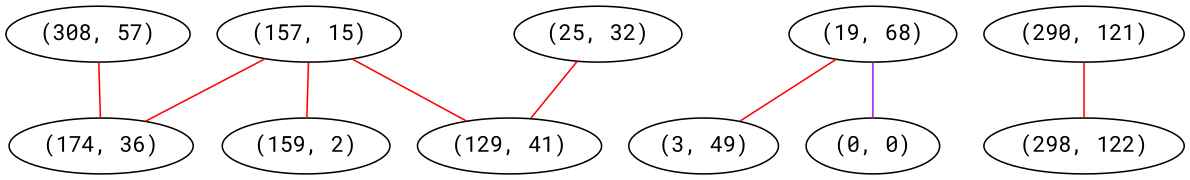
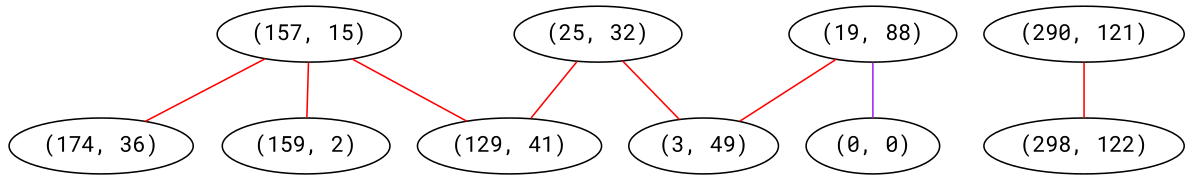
node "(308, 57)": removed
node "(19, 68)": label "(19, 68)" -> "(19, 88)"
edge "(25, 32)" -- "(3, 49)": added
